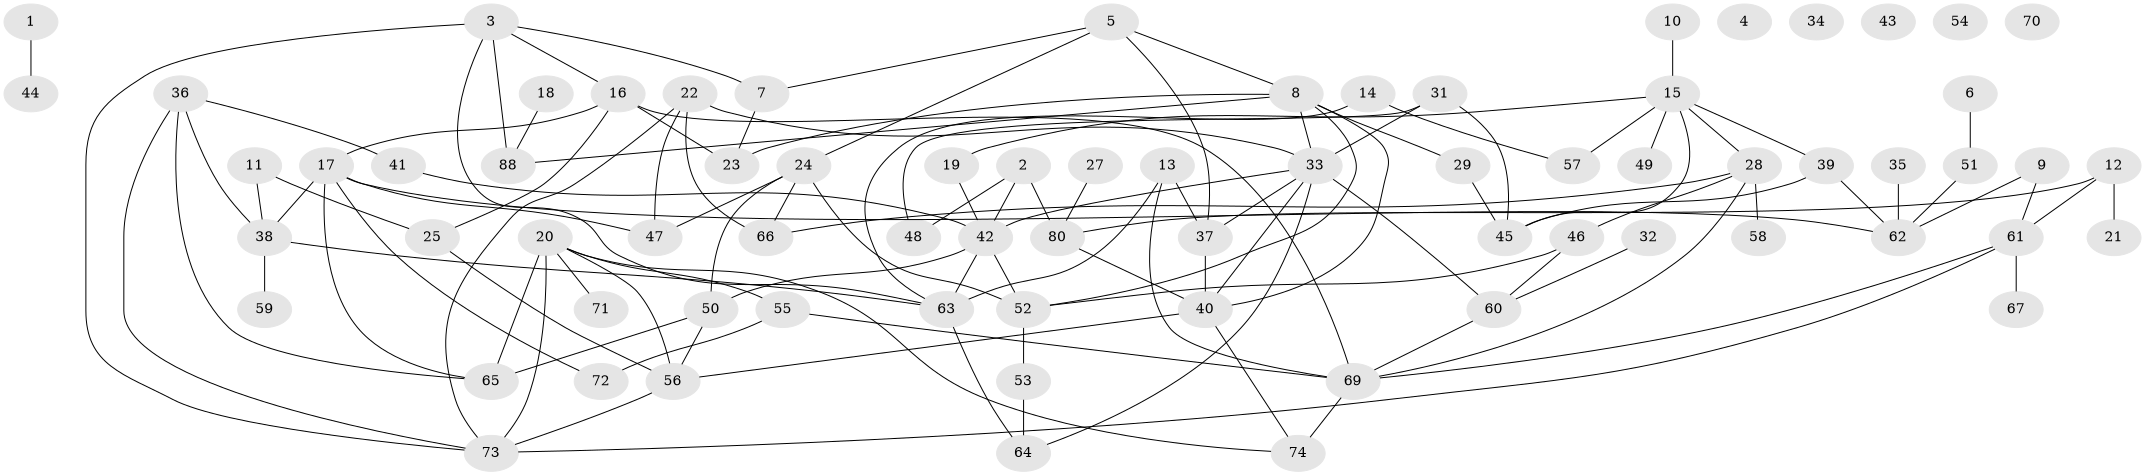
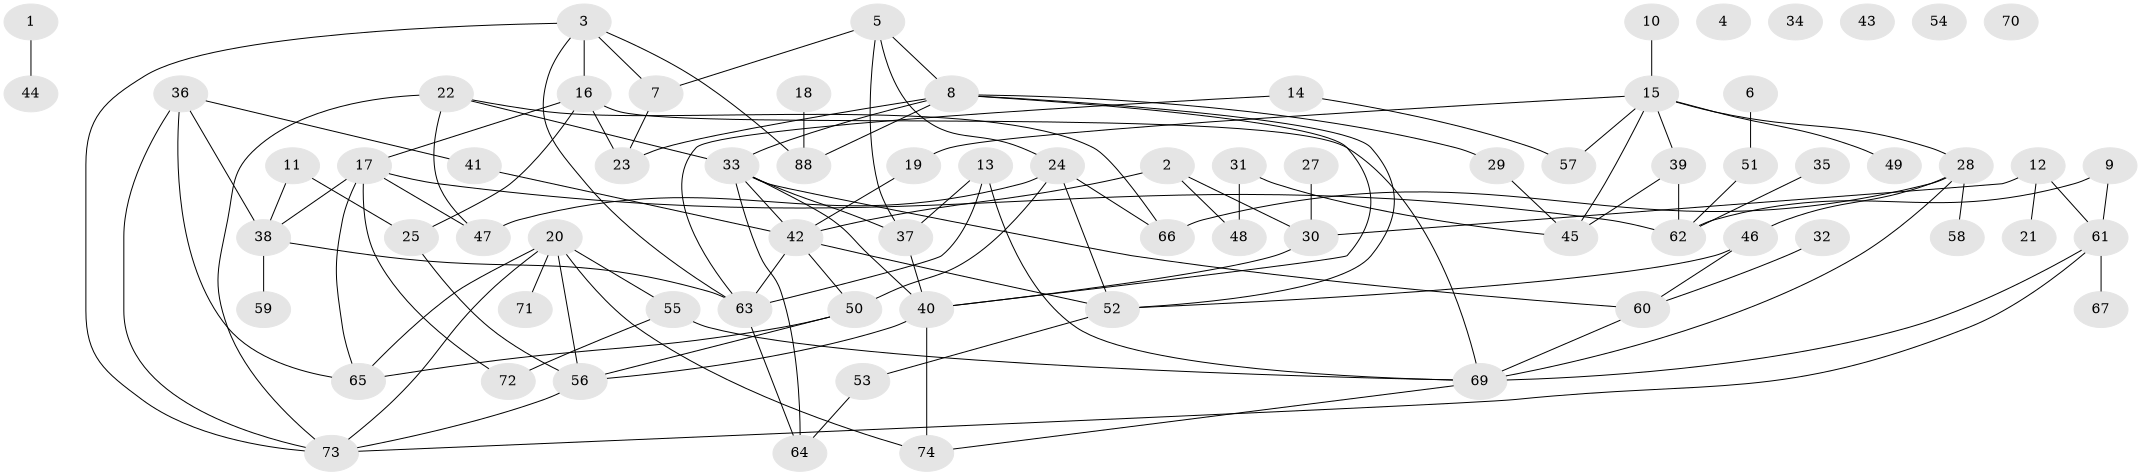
edge "31" -- "33": removed
node "80": label "80" -> "30"
